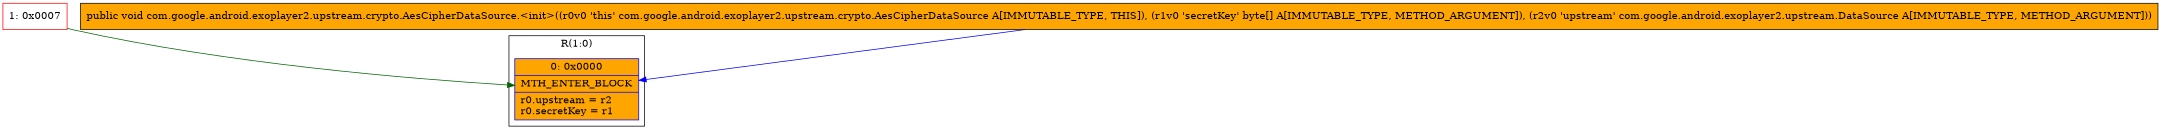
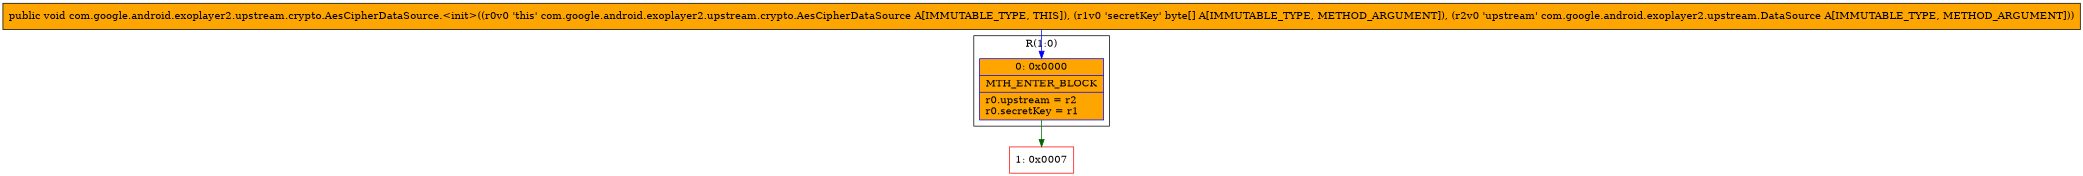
edge "1: 0x0007" -> "0: 0x0000": reversed
